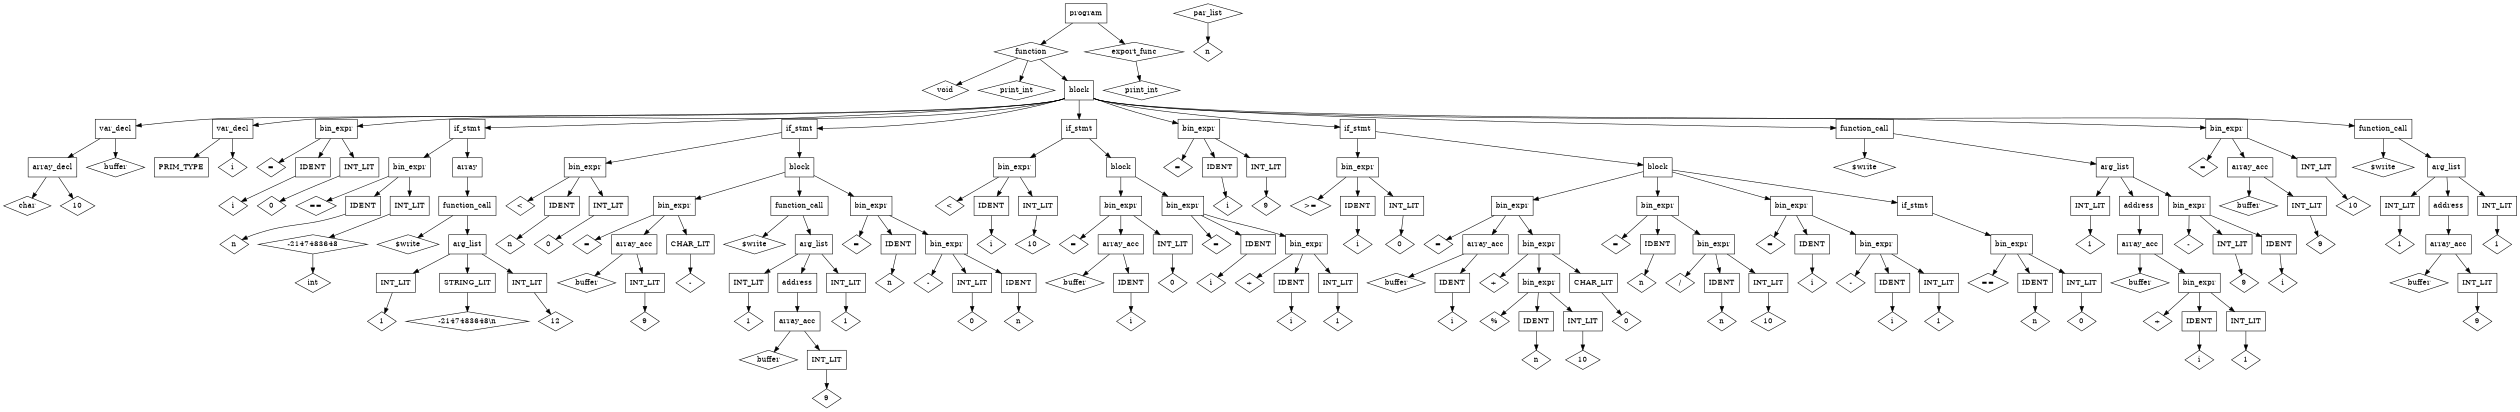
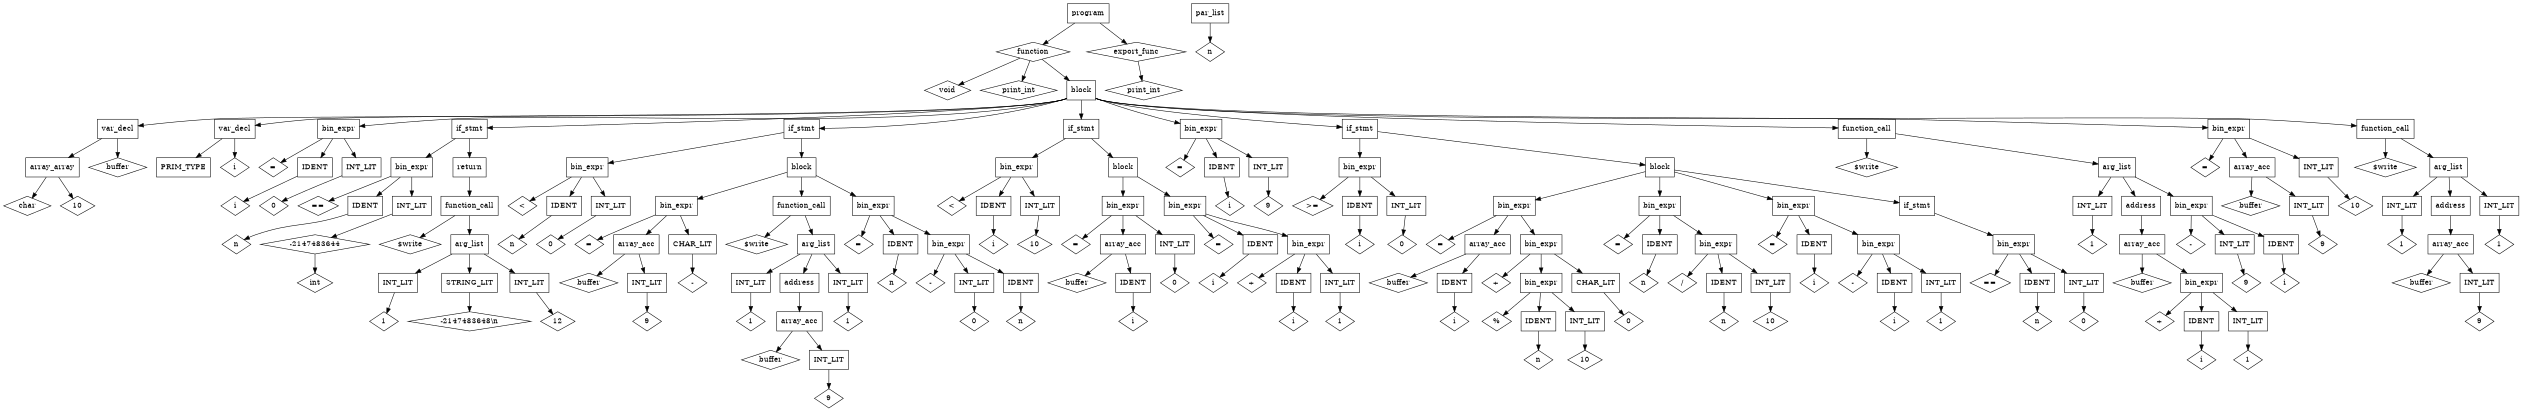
node "par_list": shape diamond -> box
node "array_decl": label "array_decl" -> "array_array"
node "array": label "array" -> "return"
node "-2147483648": label "-2147483648" -> "-2147483644"
